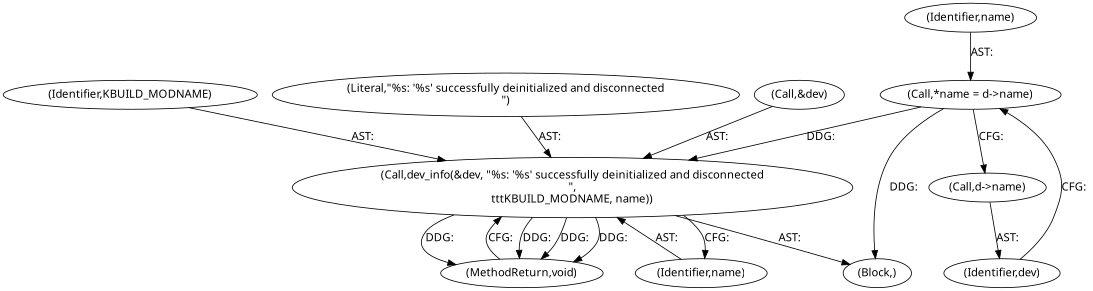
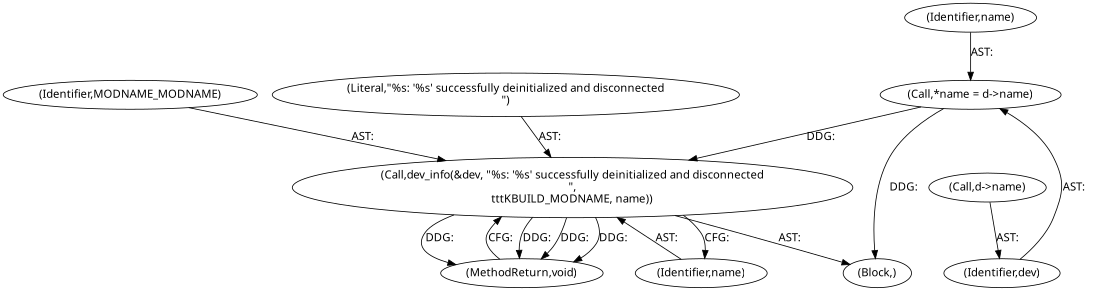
node "(Identifier,KBUILD_MODNAME)": label "(Identifier,KBUILD_MODNAME)" -> "(Identifier,MODNAME_MODNAME)"
node "(Call,&dev)": removed
edge "(Call,*name = d->name)" -> "(Call,d->name)": removed, label "CFG:"
edge "(Identifier,dev)" -> "(Call,*name = d->name)": label "CFG: " -> "AST: "
